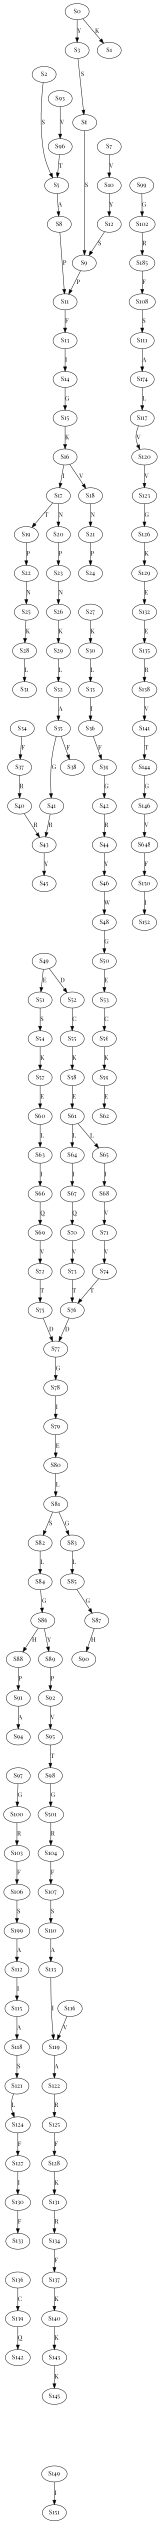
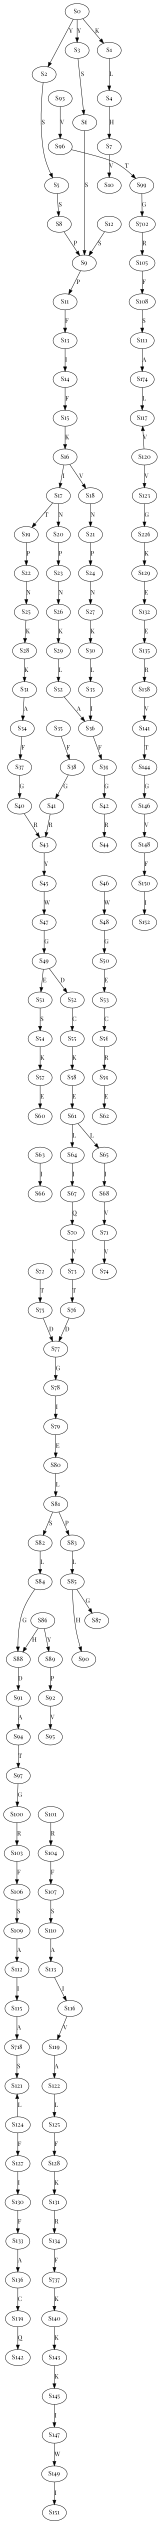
edge "S0" -> "S2": added, label "Y"
node "S4": added
edge "S96" -> "S5": now "S96" -> "S99"
edge "S10" -> "S12": removed, label "Y"
edge "S5" -> "S8": label "A" -> "S"
node "S102": label "S102" -> "S702"
edge "S8" -> "S11": now "S8" -> "S9"
node "S185": label "S185" -> "S105"
edge "S14" -> "S15": label "G" -> "F"
edge "S117" -> "S120": reversed
node "S126": label "S126" -> "S226"
edge "S24" -> "S27": added, label "N"
edge "S28" -> "S31": label "L" -> "K"
edge "S31" -> "S34": added, label "A"
edge "S32" -> "S35": now "S32" -> "S36"
edge "S35" -> "S41": now "S38" -> "S41"
edge "S37" -> "S40": label "R" -> "G"
node "S648": label "S648" -> "S148"
edge "S44" -> "S46": removed, label "Y"
node "S47": added
edge "S56" -> "S59": label "K" -> "R"
edge "S60" -> "S63": removed, label "L"
node "S69": removed
edge "S74" -> "S76": removed, label "T"
edge "S81" -> "S83": label "G" -> "P"
edge "S84" -> "S86": now "S84" -> "S88"
edge "S87" -> "S90": now "S85" -> "S90"
edge "S88" -> "S91": label "P" -> "D"
edge "S94" -> "S97": added, label "T"
node "S98": removed
node "S501": label "S501" -> "S101"
node "S199": label "S199" -> "S109"
edge "S113" -> "S119": now "S113" -> "S116"
node "S118": label "S118" -> "S718"
edge "S121" -> "S124": reversed
edge "S122" -> "S125": label "R" -> "L"
edge "S133" -> "S136": added, label "A"
node "S137": label "S137" -> "S737"
node "S147": added
